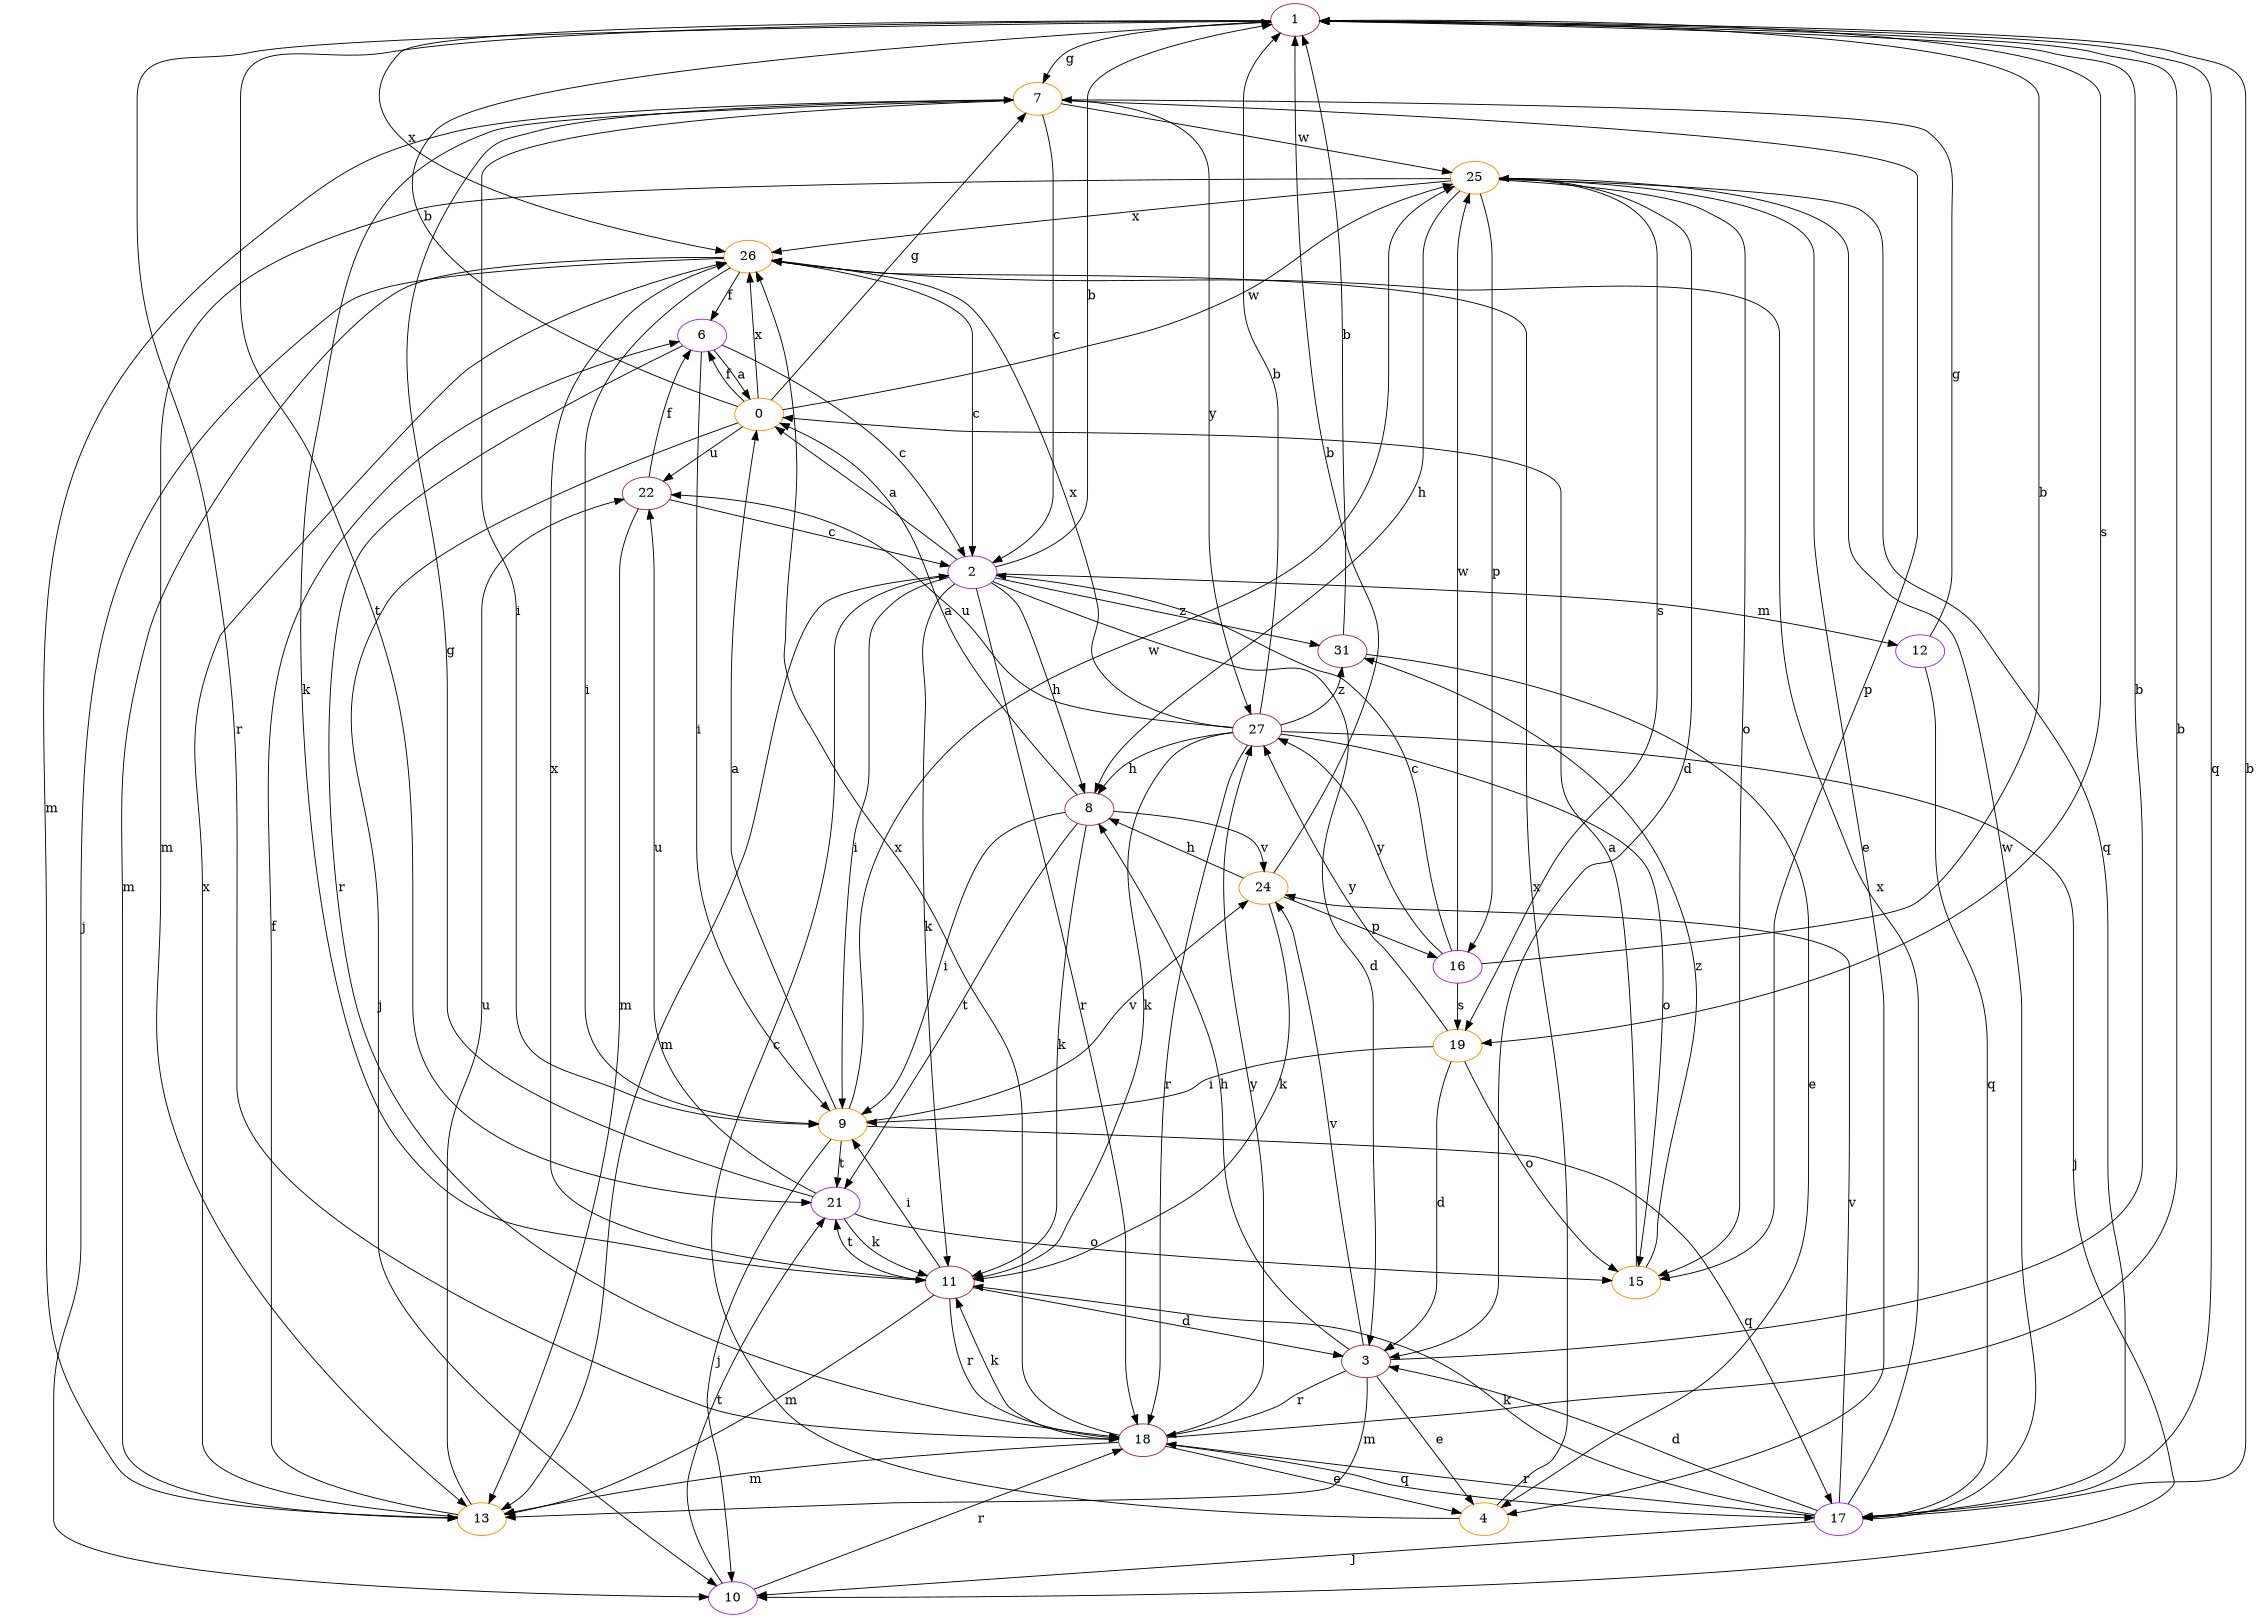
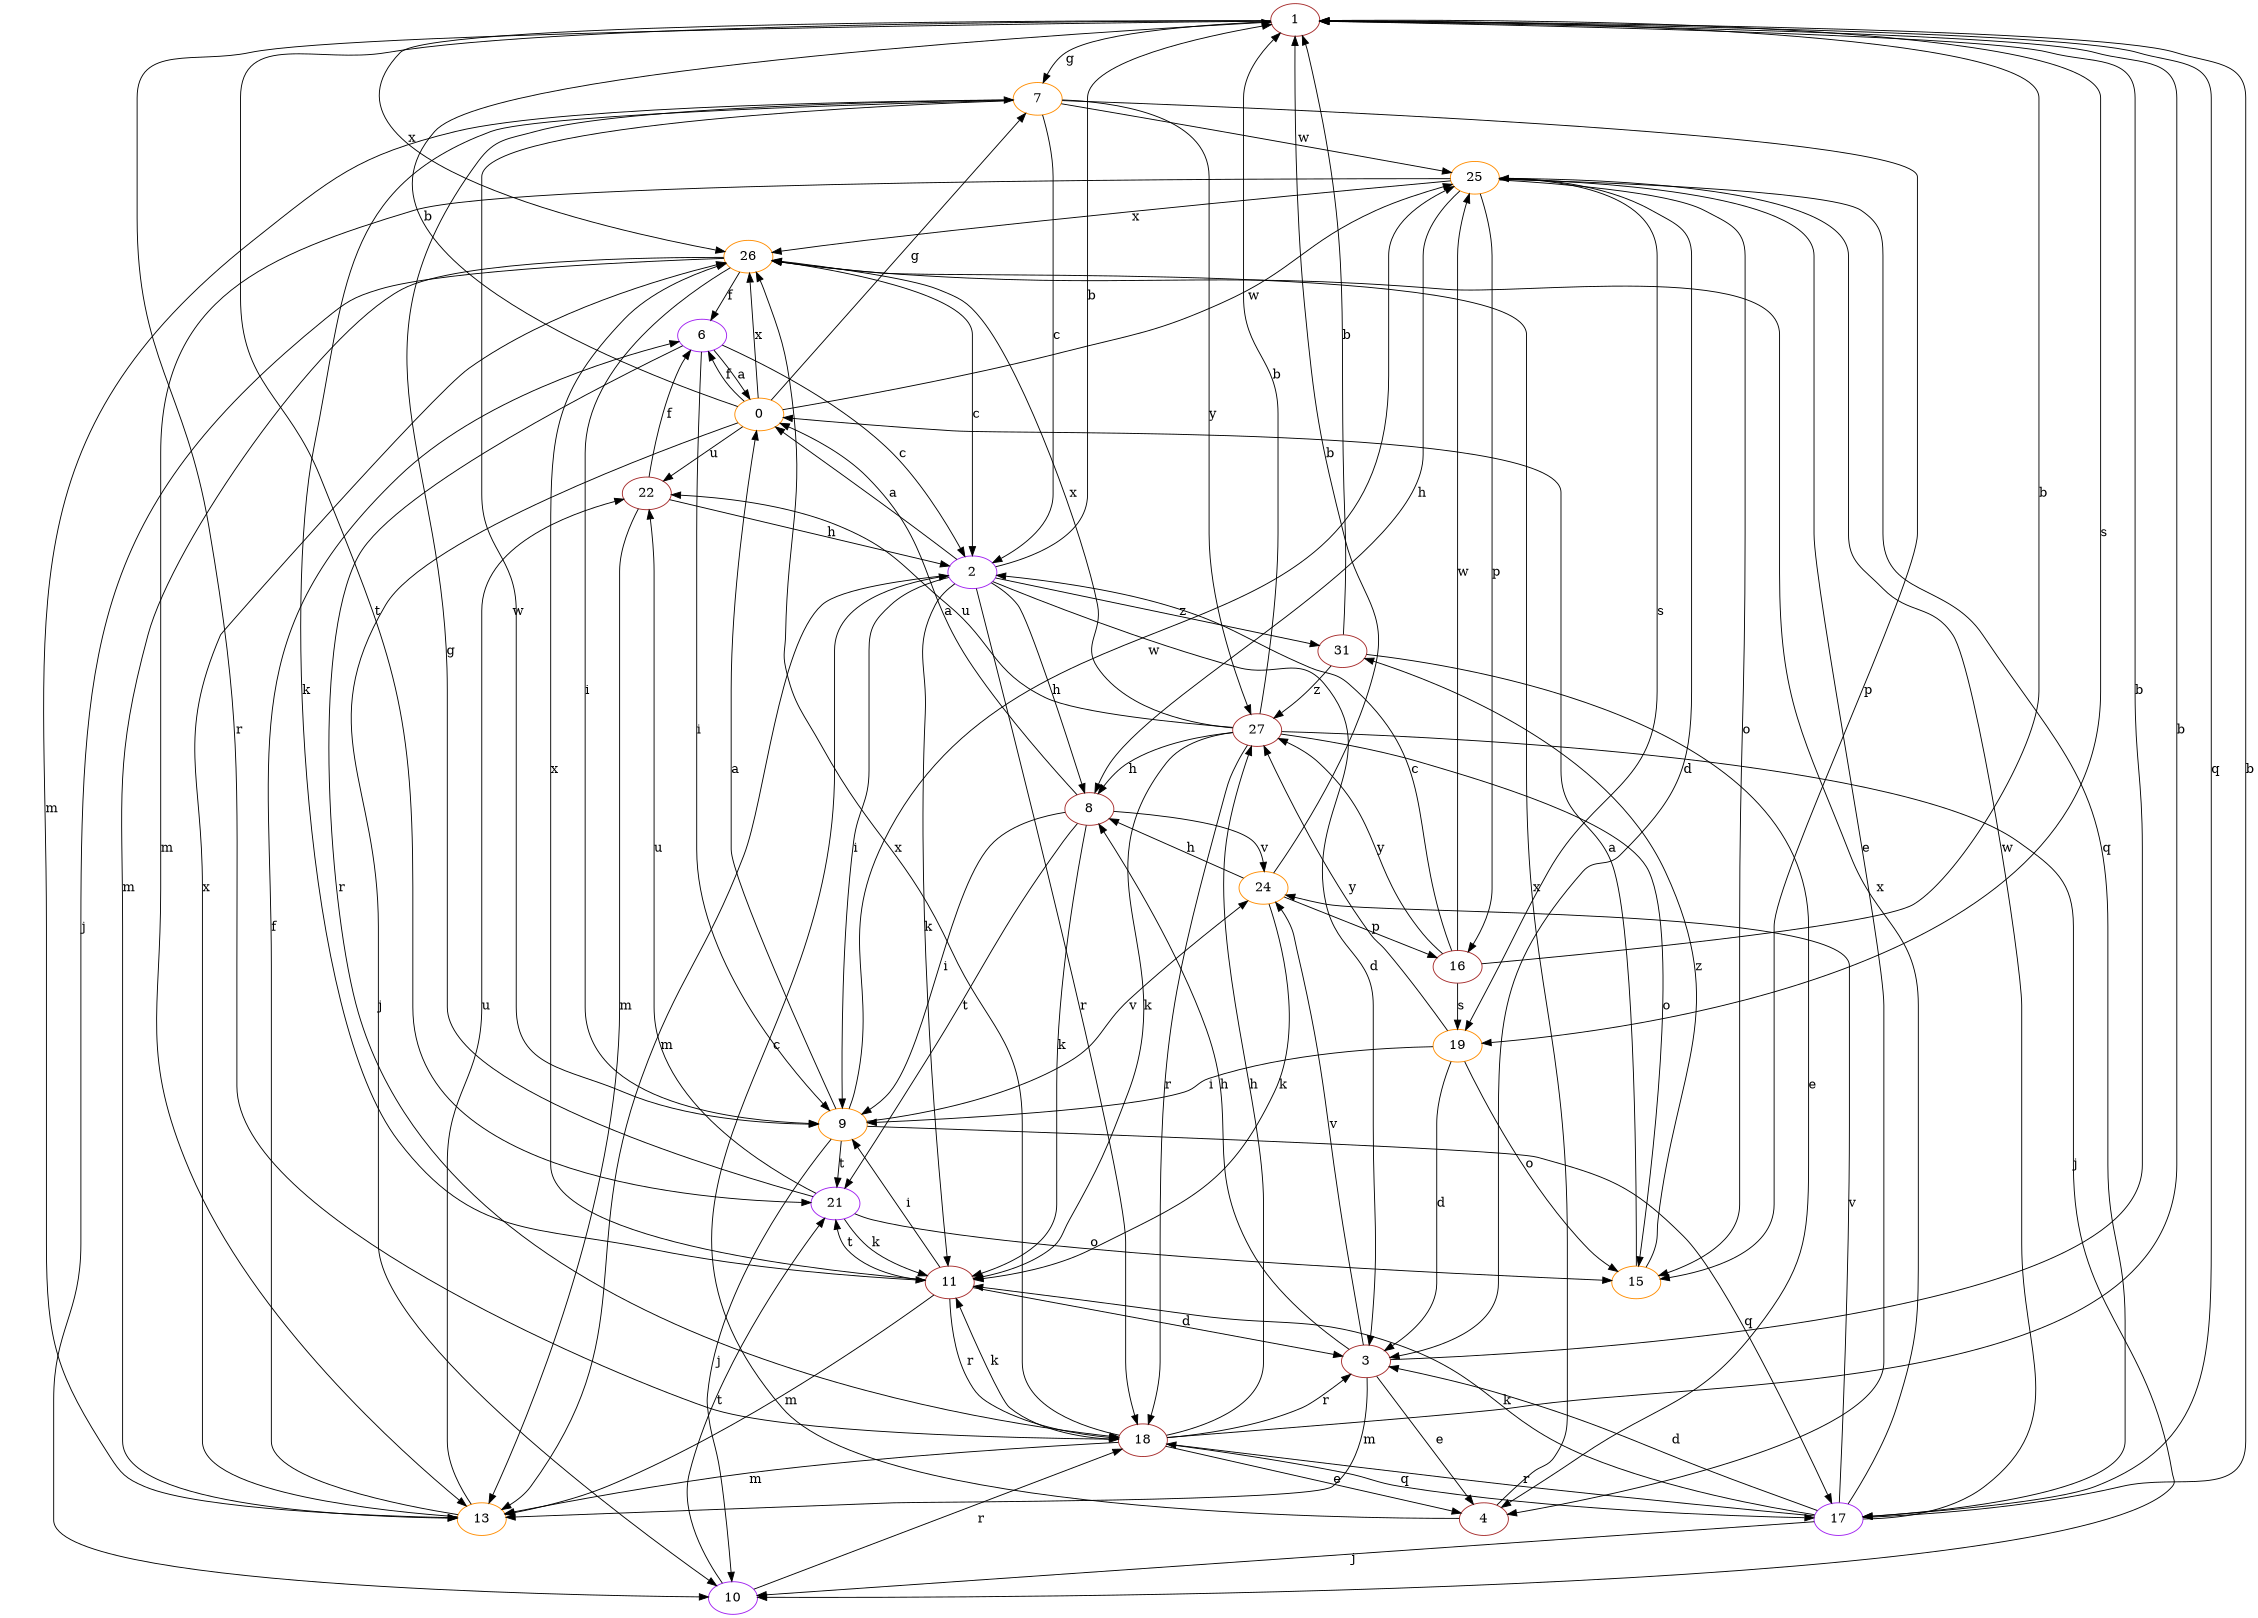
edge "22" -> "2": label "c" -> "h"
edge "7" -> "9": label "i" -> "w"
node "12": removed
edge "27" -> "31": reversed
node "16": color purple -> brown
edge "18" -> "27": label "y" -> "h"
edge "3" -> "18": reversed
node "4": color darkorange -> brown
